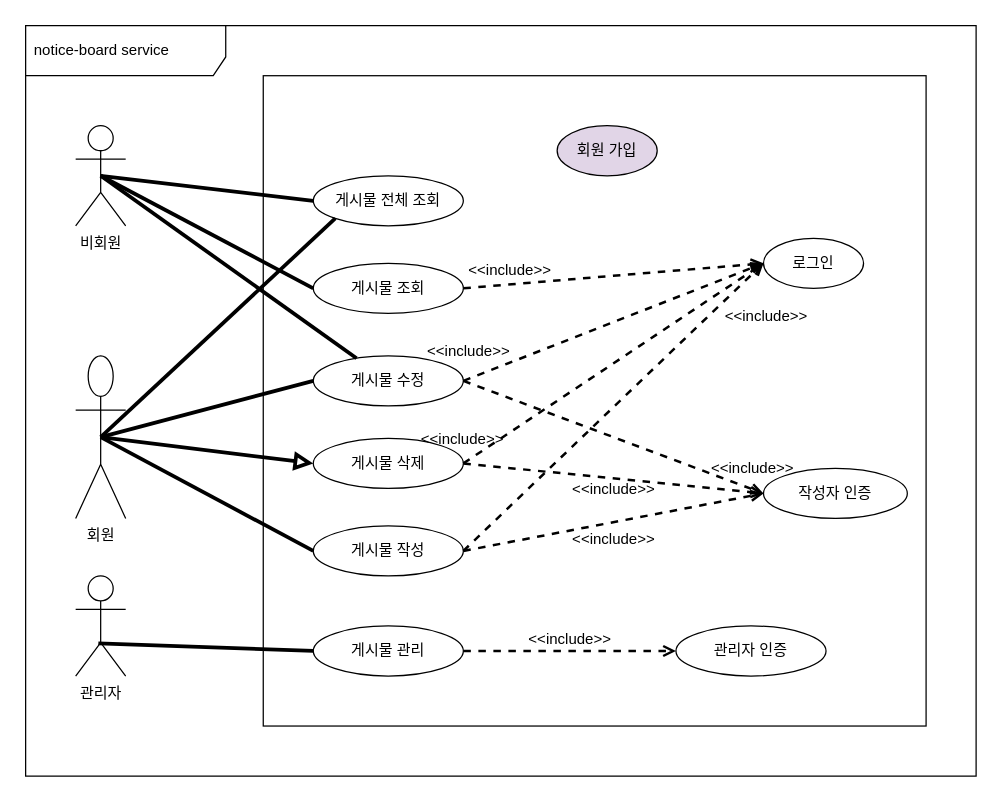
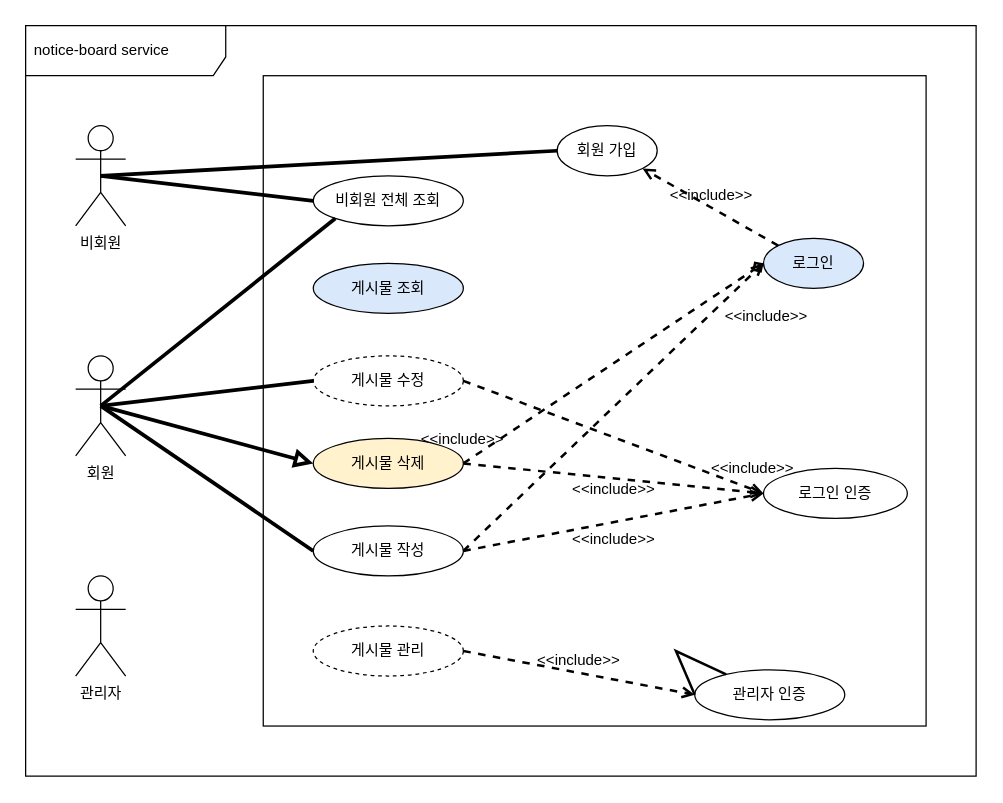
node "회원 가입": fillcolor #e1d5e7 -> #ffffff
node "게시물 전체 조회": label "게시물 전체 조회" -> "비회원 전체 조회"
edge "로그인" -> "회원 가입": added, label "<<include>>"
edge "비회원" -- "게시물 조회": removed
node "로그인": fillcolor #ffffff -> #dae8fc
edge "비회원" -- "게시물 수정": now "비회원" -- "회원 가입"
edge "게시물 삭제" -> "로그인": arrowhead open -> diamond
edge "게시물 조회" -> "로그인": removed, label "<<include>>"
node "게시물 조회": fillcolor #ffffff -> #dae8fc
edge "게시물 수정" -> "로그인": removed, label "<<include>>"
node "게시물 수정": style solid -> dashed
node "회원": size 50x163 -> 50x100
node "게시물 삭제": fillcolor #ffffff -> #fff2cc
node "작성자 인증": label "작성자 인증" -> "로그인 인증"
edge "관리자" -- "게시물 관리": removed
node "게시물 관리": style solid -> dashed
node "관리자 인증": moved (751, 651) -> (769, 694)
